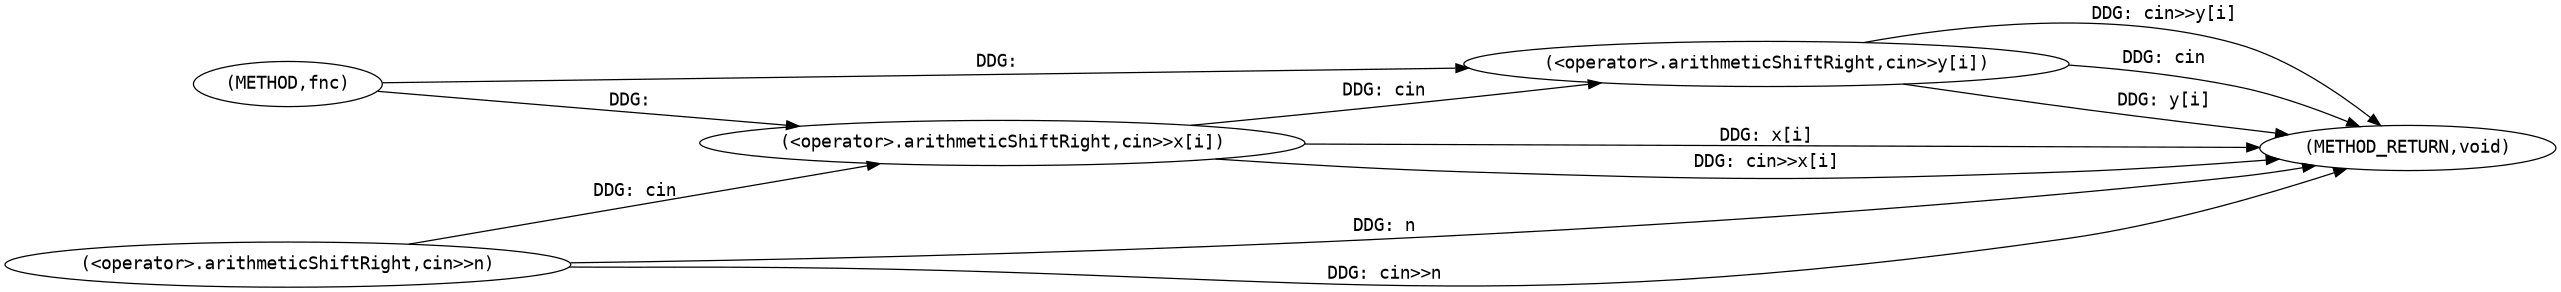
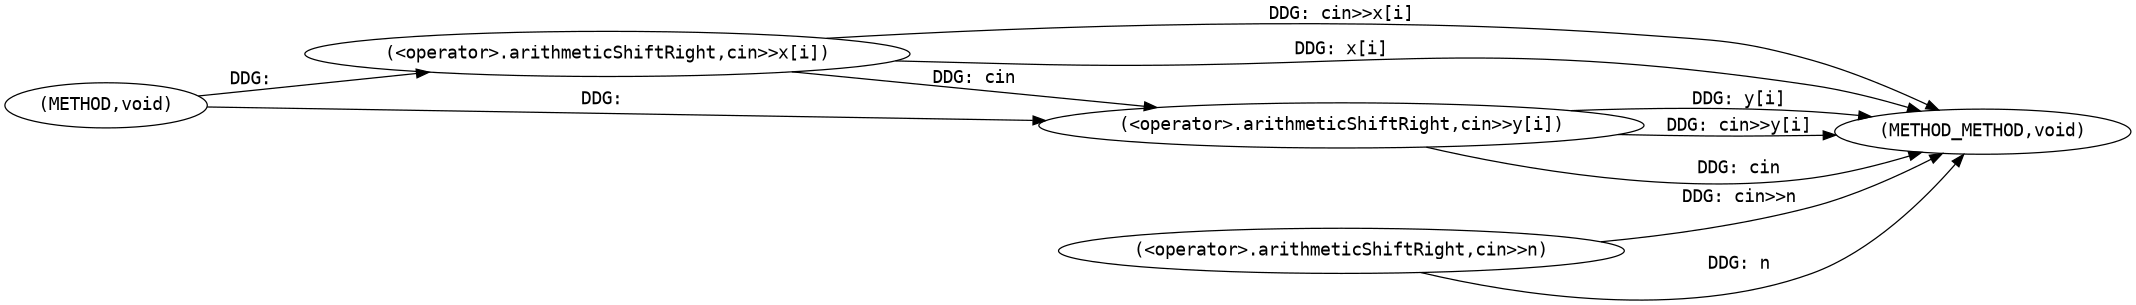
node "(METHOD,fnc)": label "(METHOD,fnc)" -> "(METHOD,void)"
node "(METHOD_RETURN,void)": label "(METHOD_RETURN,void)" -> "(METHOD_METHOD,void)"
edge "(<operator>.arithmeticShiftRight,cin>>n)" -> "(<operator>.arithmeticShiftRight,cin>>x[i])": removed, label "DDG: cin"
